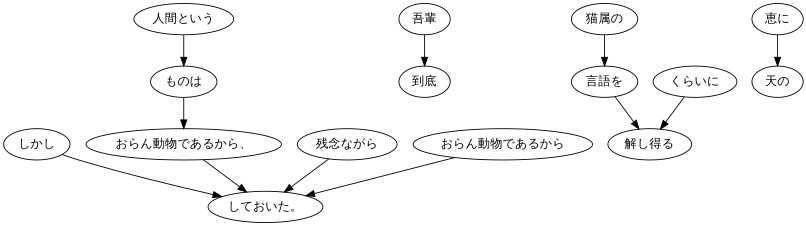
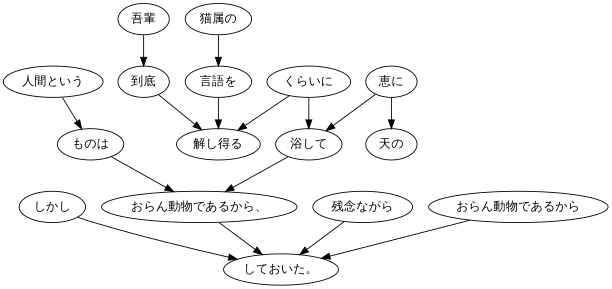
edge "到底" -> "解し得る": added
node "浴して": added
